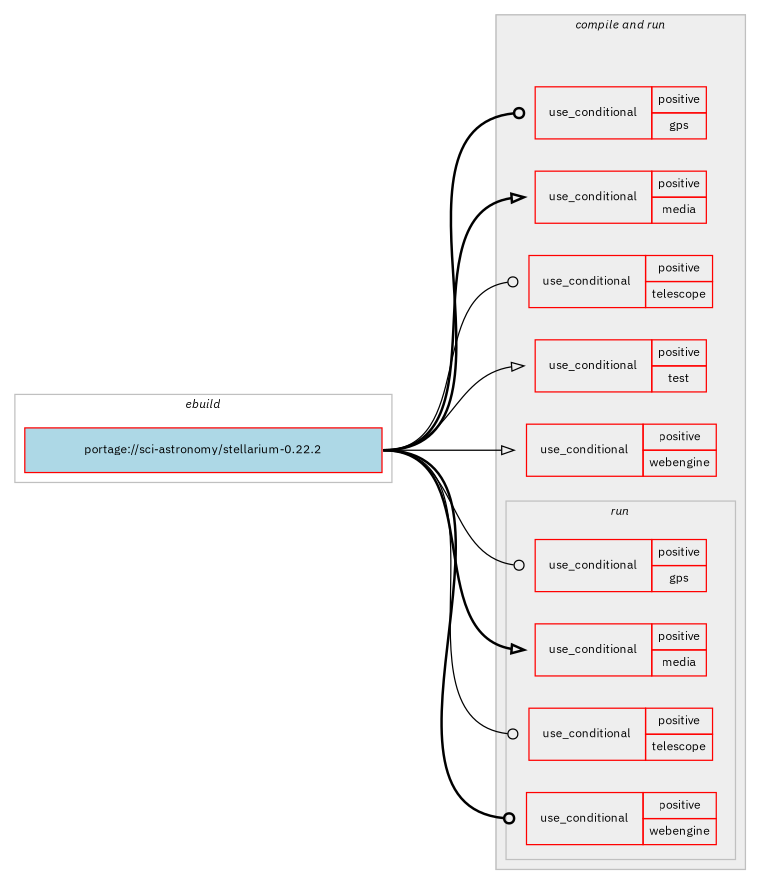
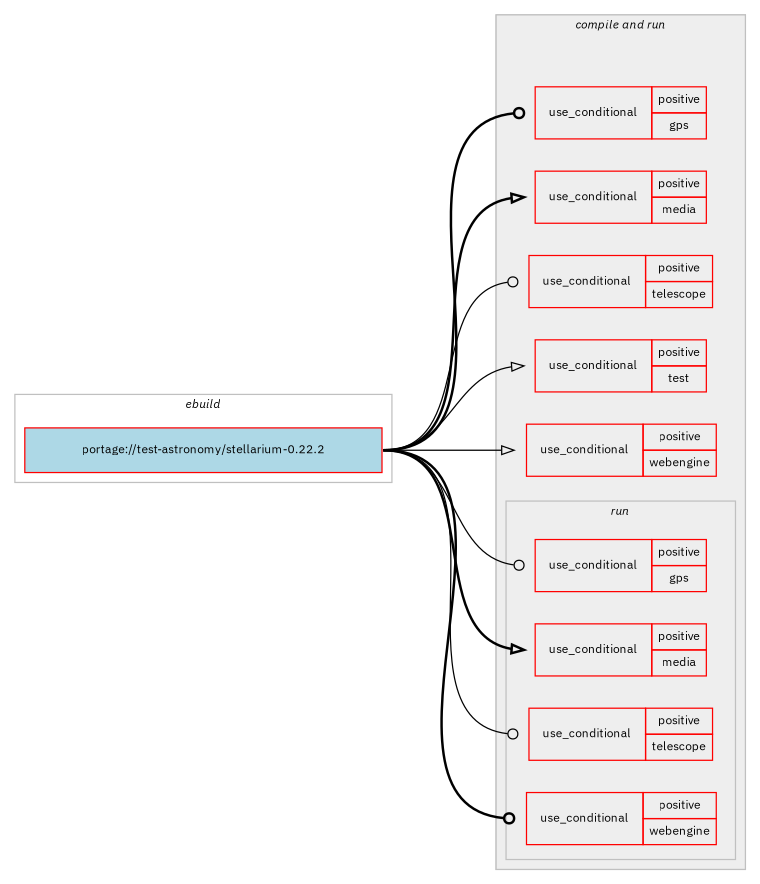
node "portage://sci-astronomy/stellarium-0.22.2": label "portage://sci-astronomy/stellarium-0.22.2" -> "portage://test-astronomy/stellarium-0.22.2"
